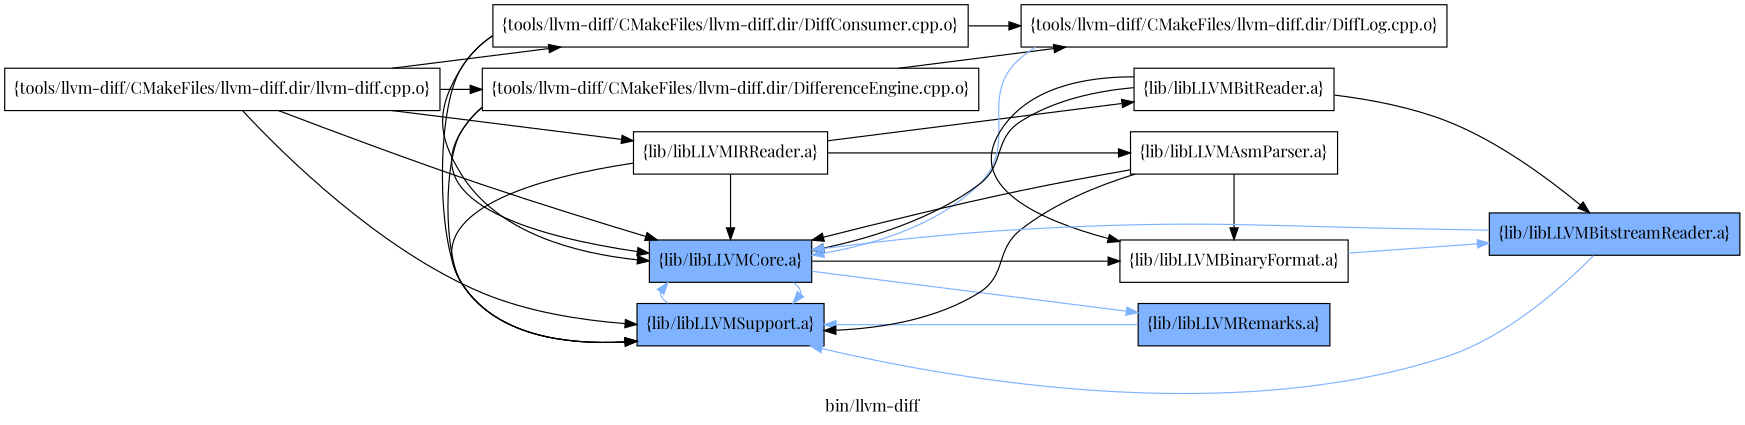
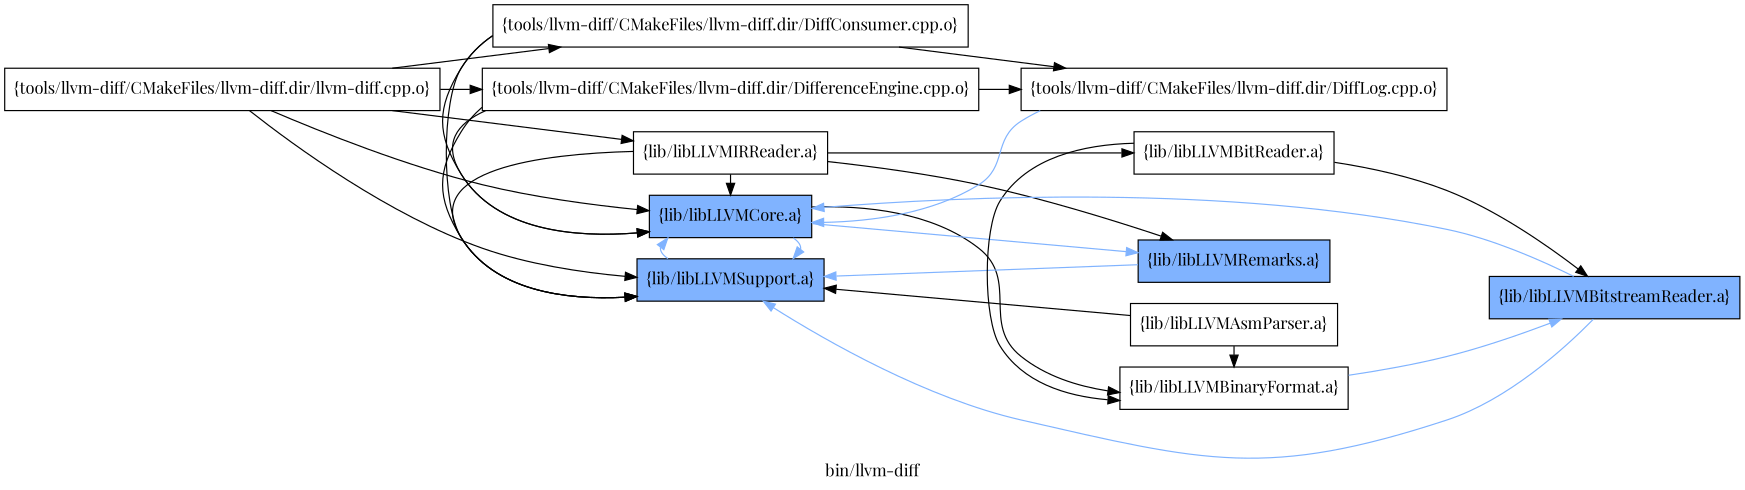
edge "{lib/libLLVMBitReader.a}" -> "{lib/libLLVMCore.a}": removed
edge "{lib/libLLVMIRReader.a}" -> "{lib/libLLVMAsmParser.a}": now "{lib/libLLVMIRReader.a}" -> "{lib/libLLVMRemarks.a}"
edge "{lib/libLLVMAsmParser.a}" -> "{lib/libLLVMCore.a}": removed
